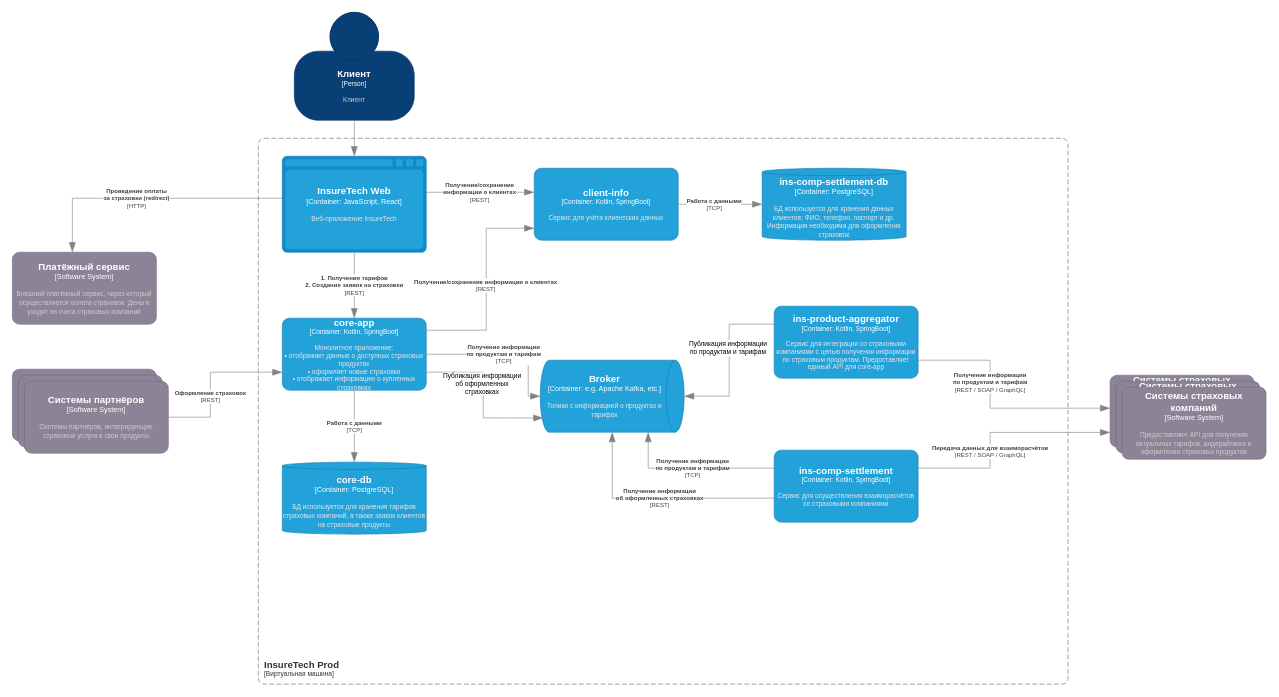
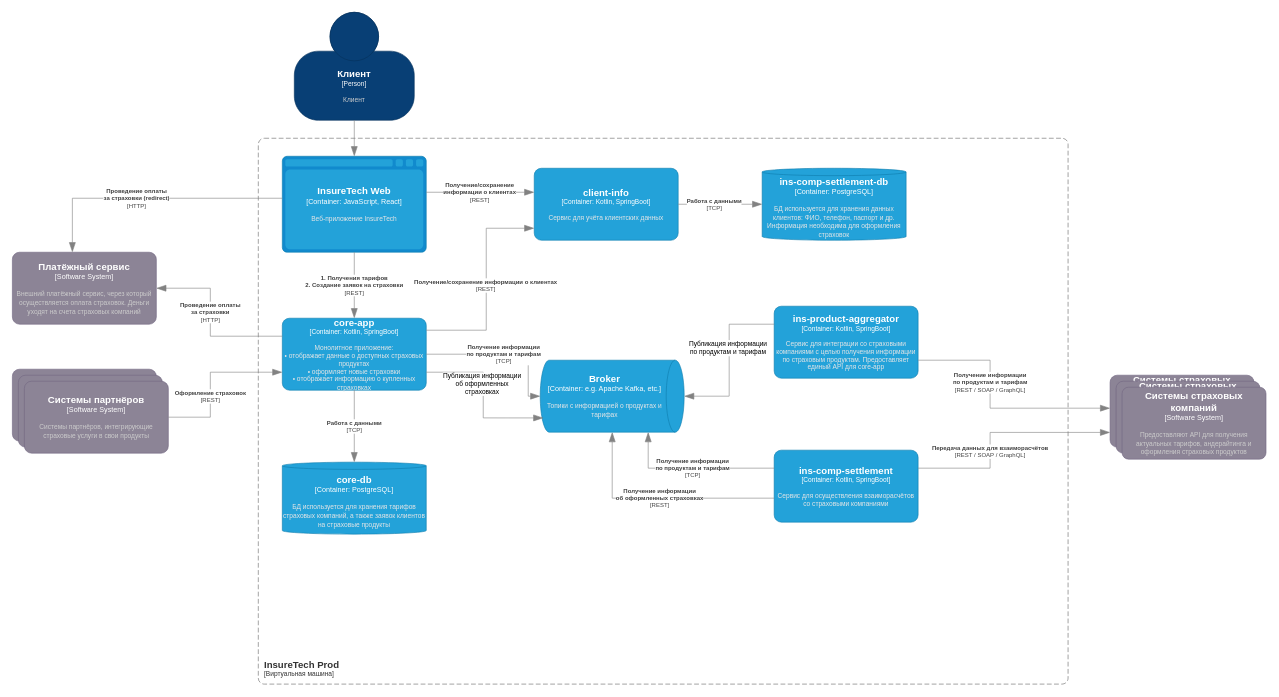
edge "core-app [Container: Kotlin, SpringBoot] Монолитное приложение: • отображает данные о доступных страховых продуктах • оформляет новые страховки • отображает информацию о купленных страховках" -> "Платёжный сервис [Software System] Внешний платёжный сервис, через который осуществляется оплата страховок. Деньги уходят на счета страховых компаний": added, label "Проведение оплаты за страховки [HTTP]"
